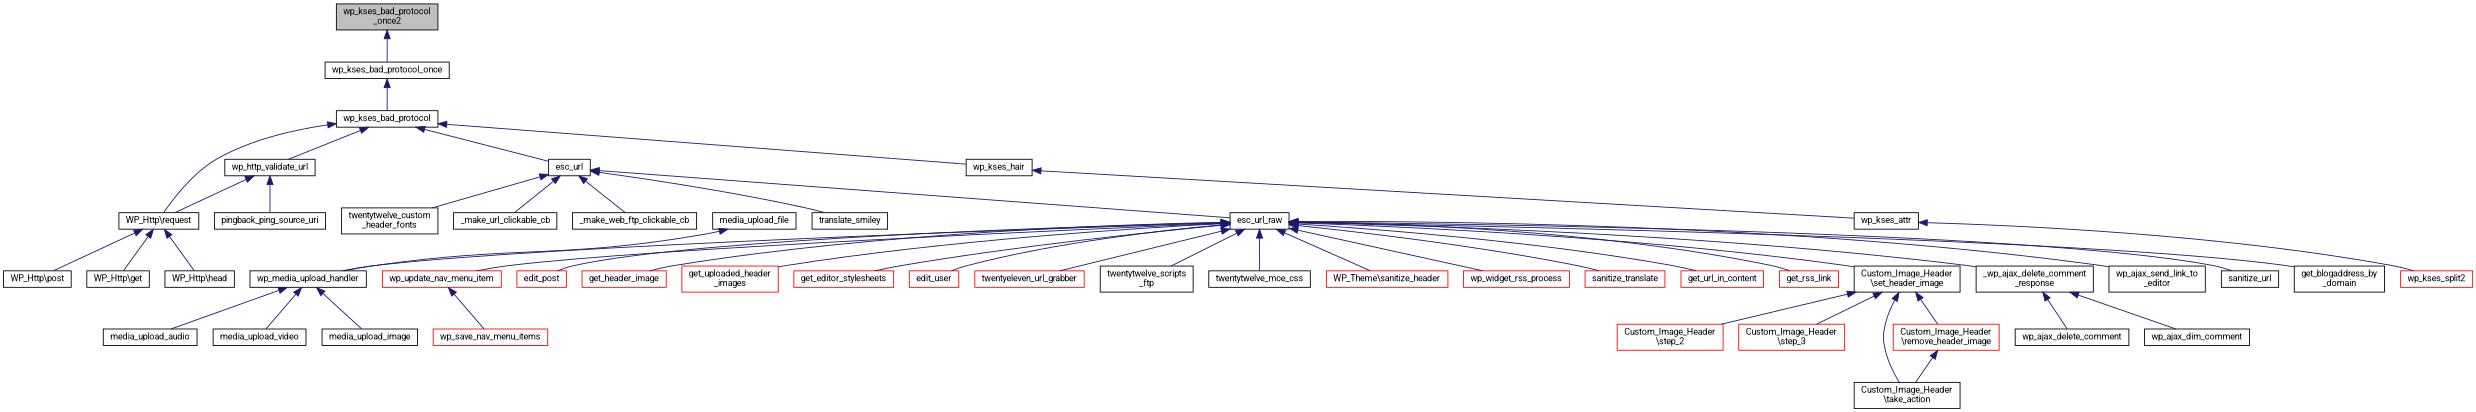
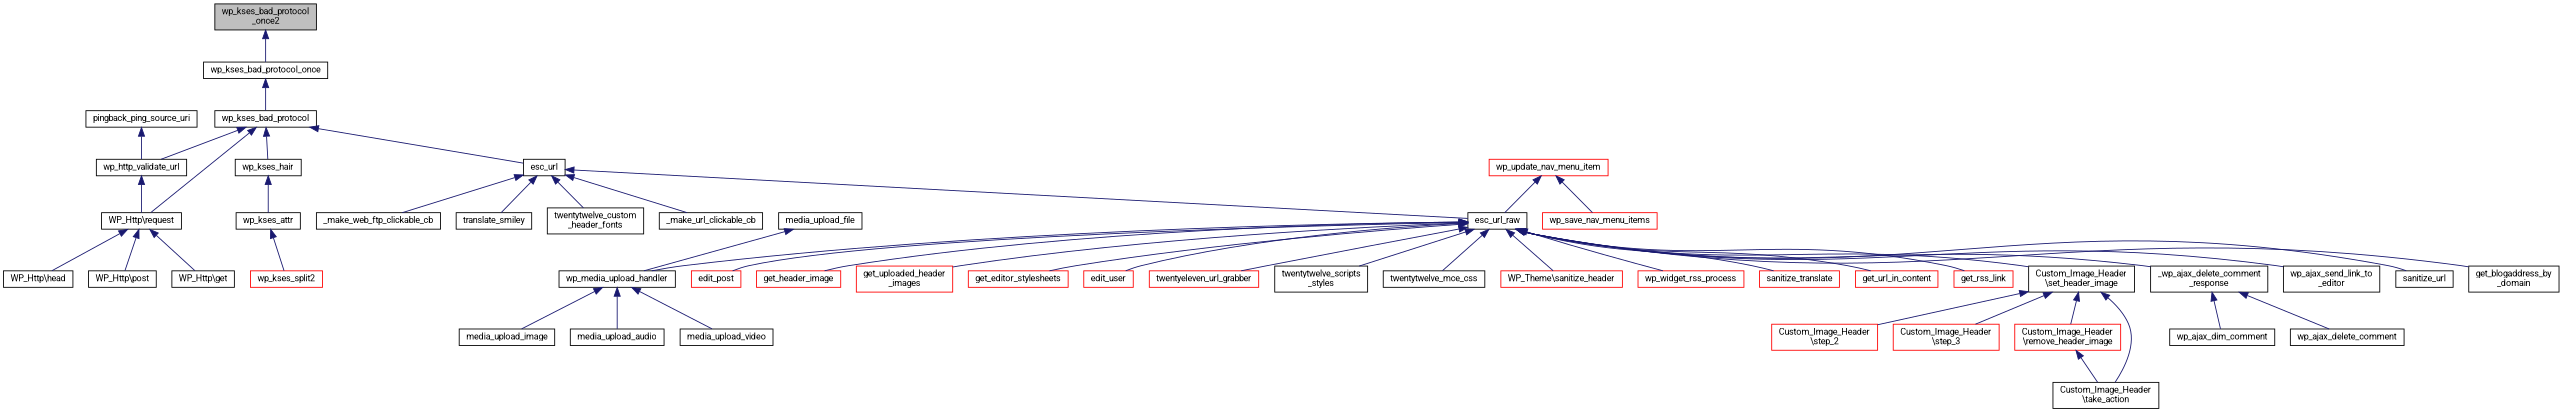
edge "pingback_ping_source_uri" -> "wp_http_validate_url": reversed
edge "wp_update_nav_menu_item" -> "esc_url_raw": reversed
node "twentytwelve_scripts _ftp": label "twentytwelve_scripts _ftp" -> "twentytwelve_scripts _styles"
